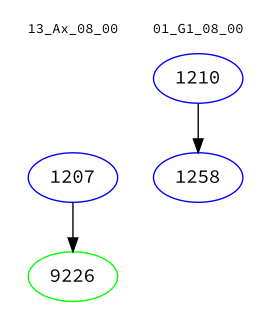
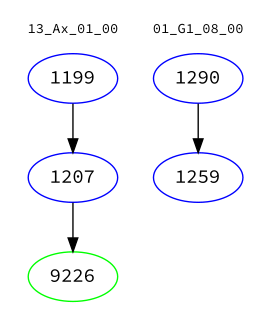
cluster "13_Ax_08_00": label "13_Ax_08_00" -> "13_Ax_01_00"
node "1199": added
node "1210": label "1210" -> "1290"
node "1258": label "1258" -> "1259"
